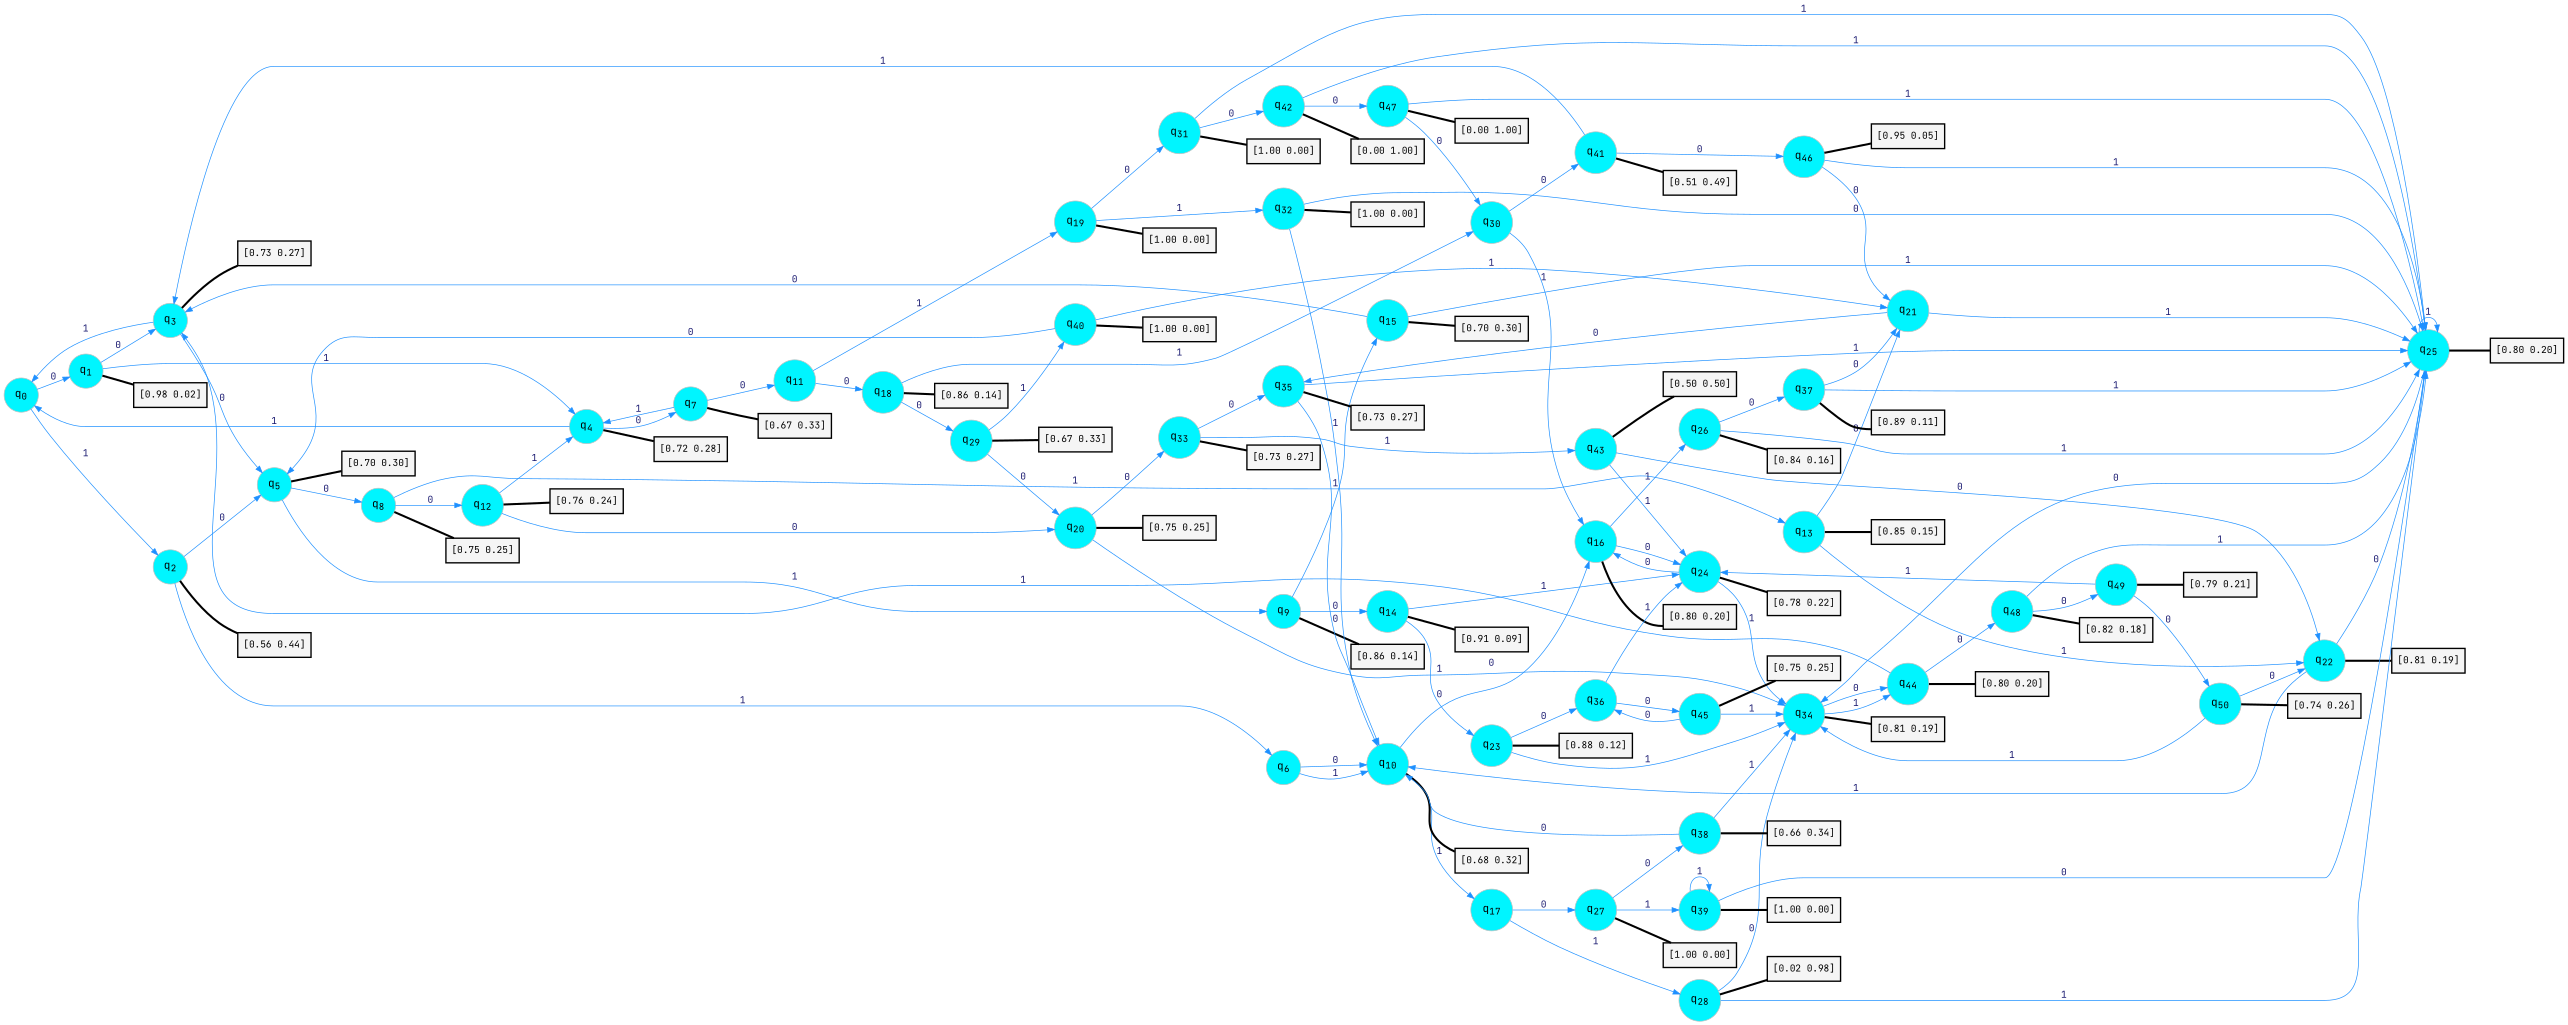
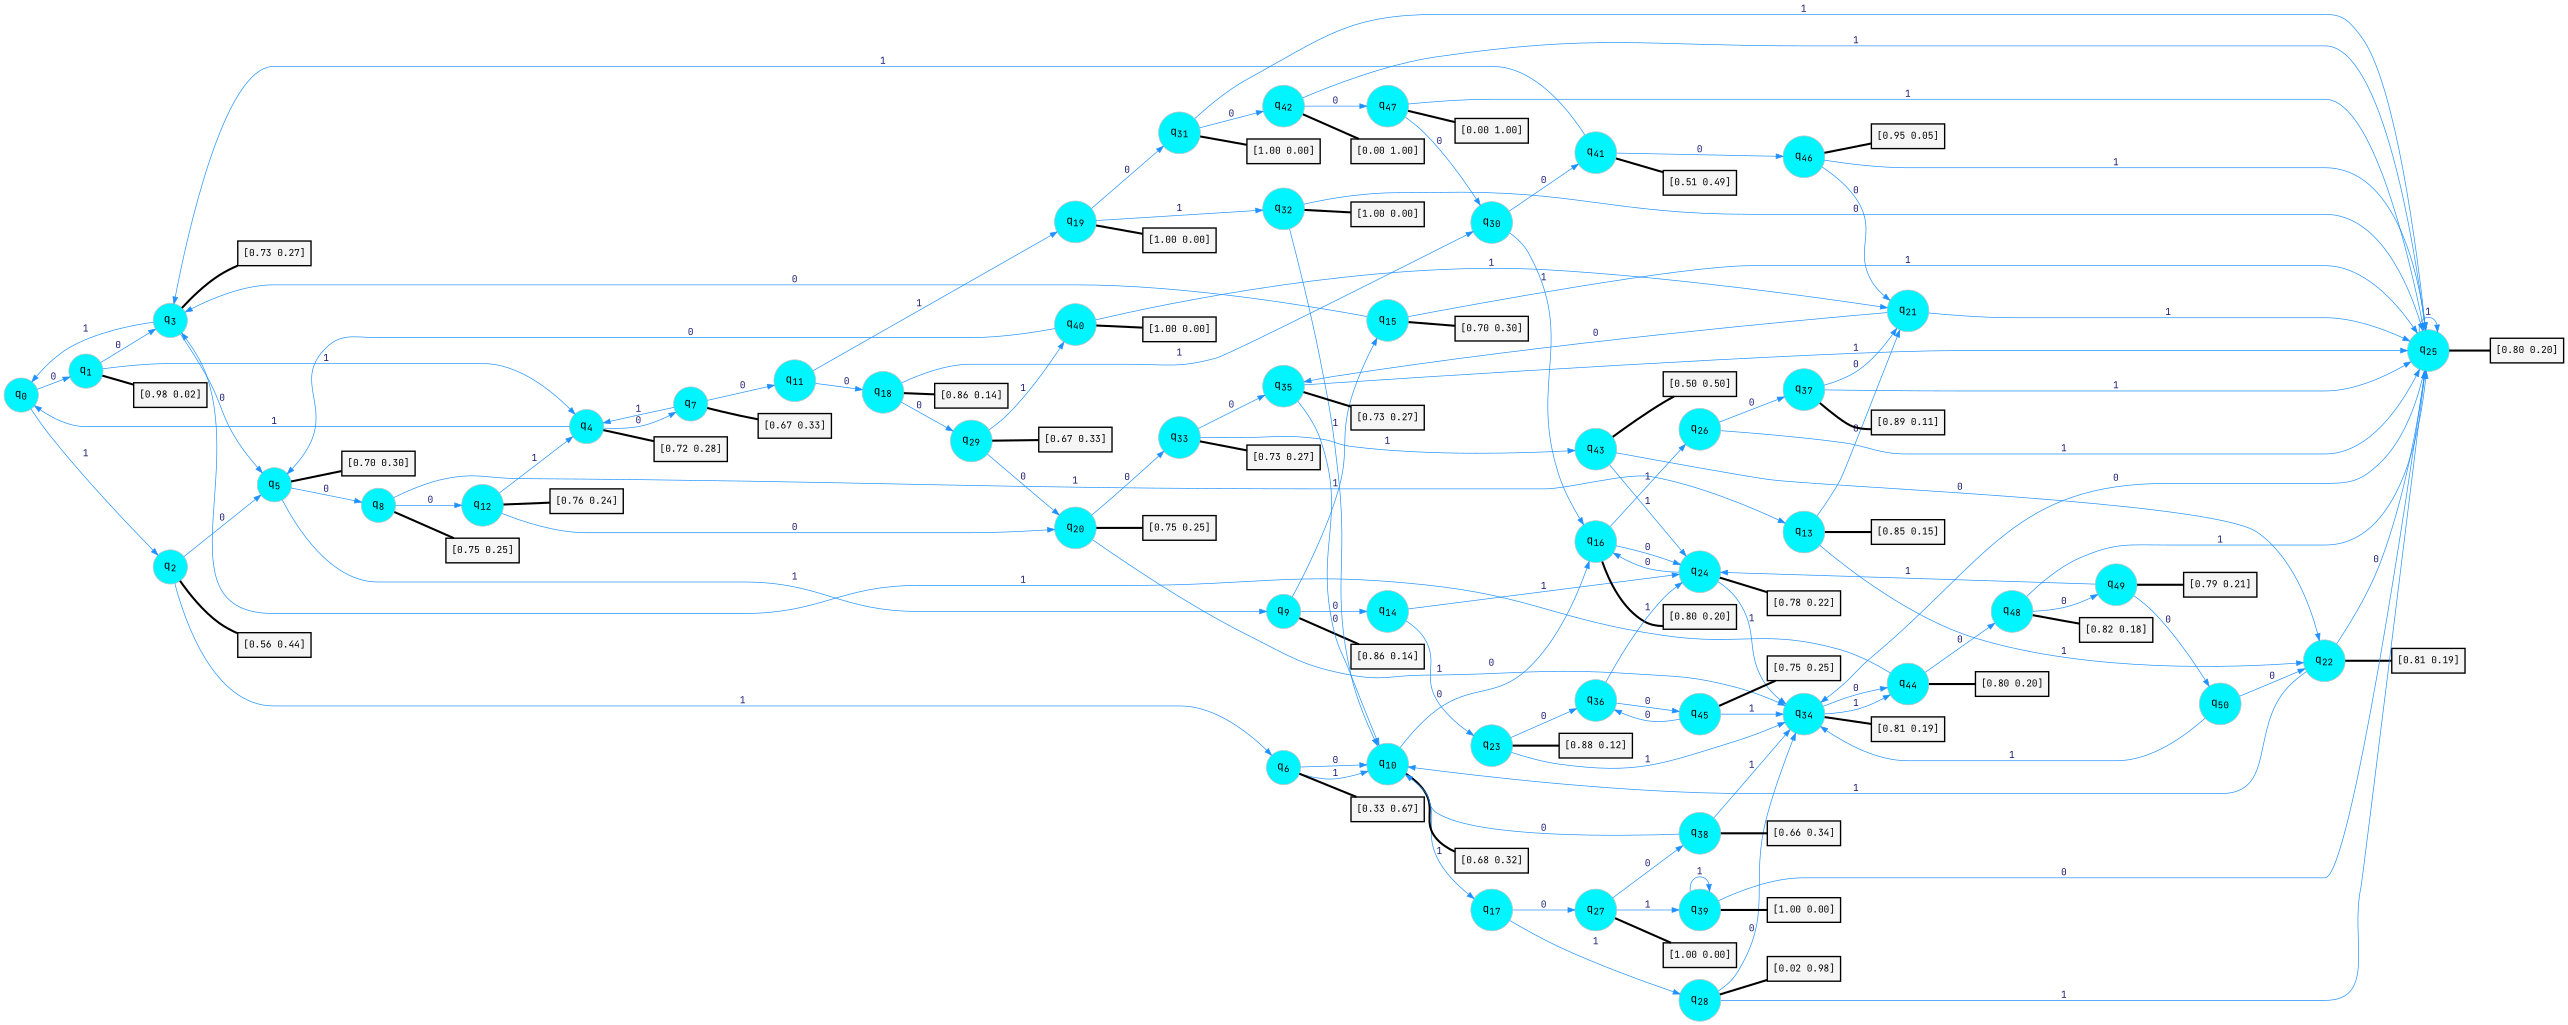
node "[0.84 0.16]": removed
node "[0.91 0.09]": removed
node "[0.74 0.26]": removed
node "[0.33 0.67]": added
